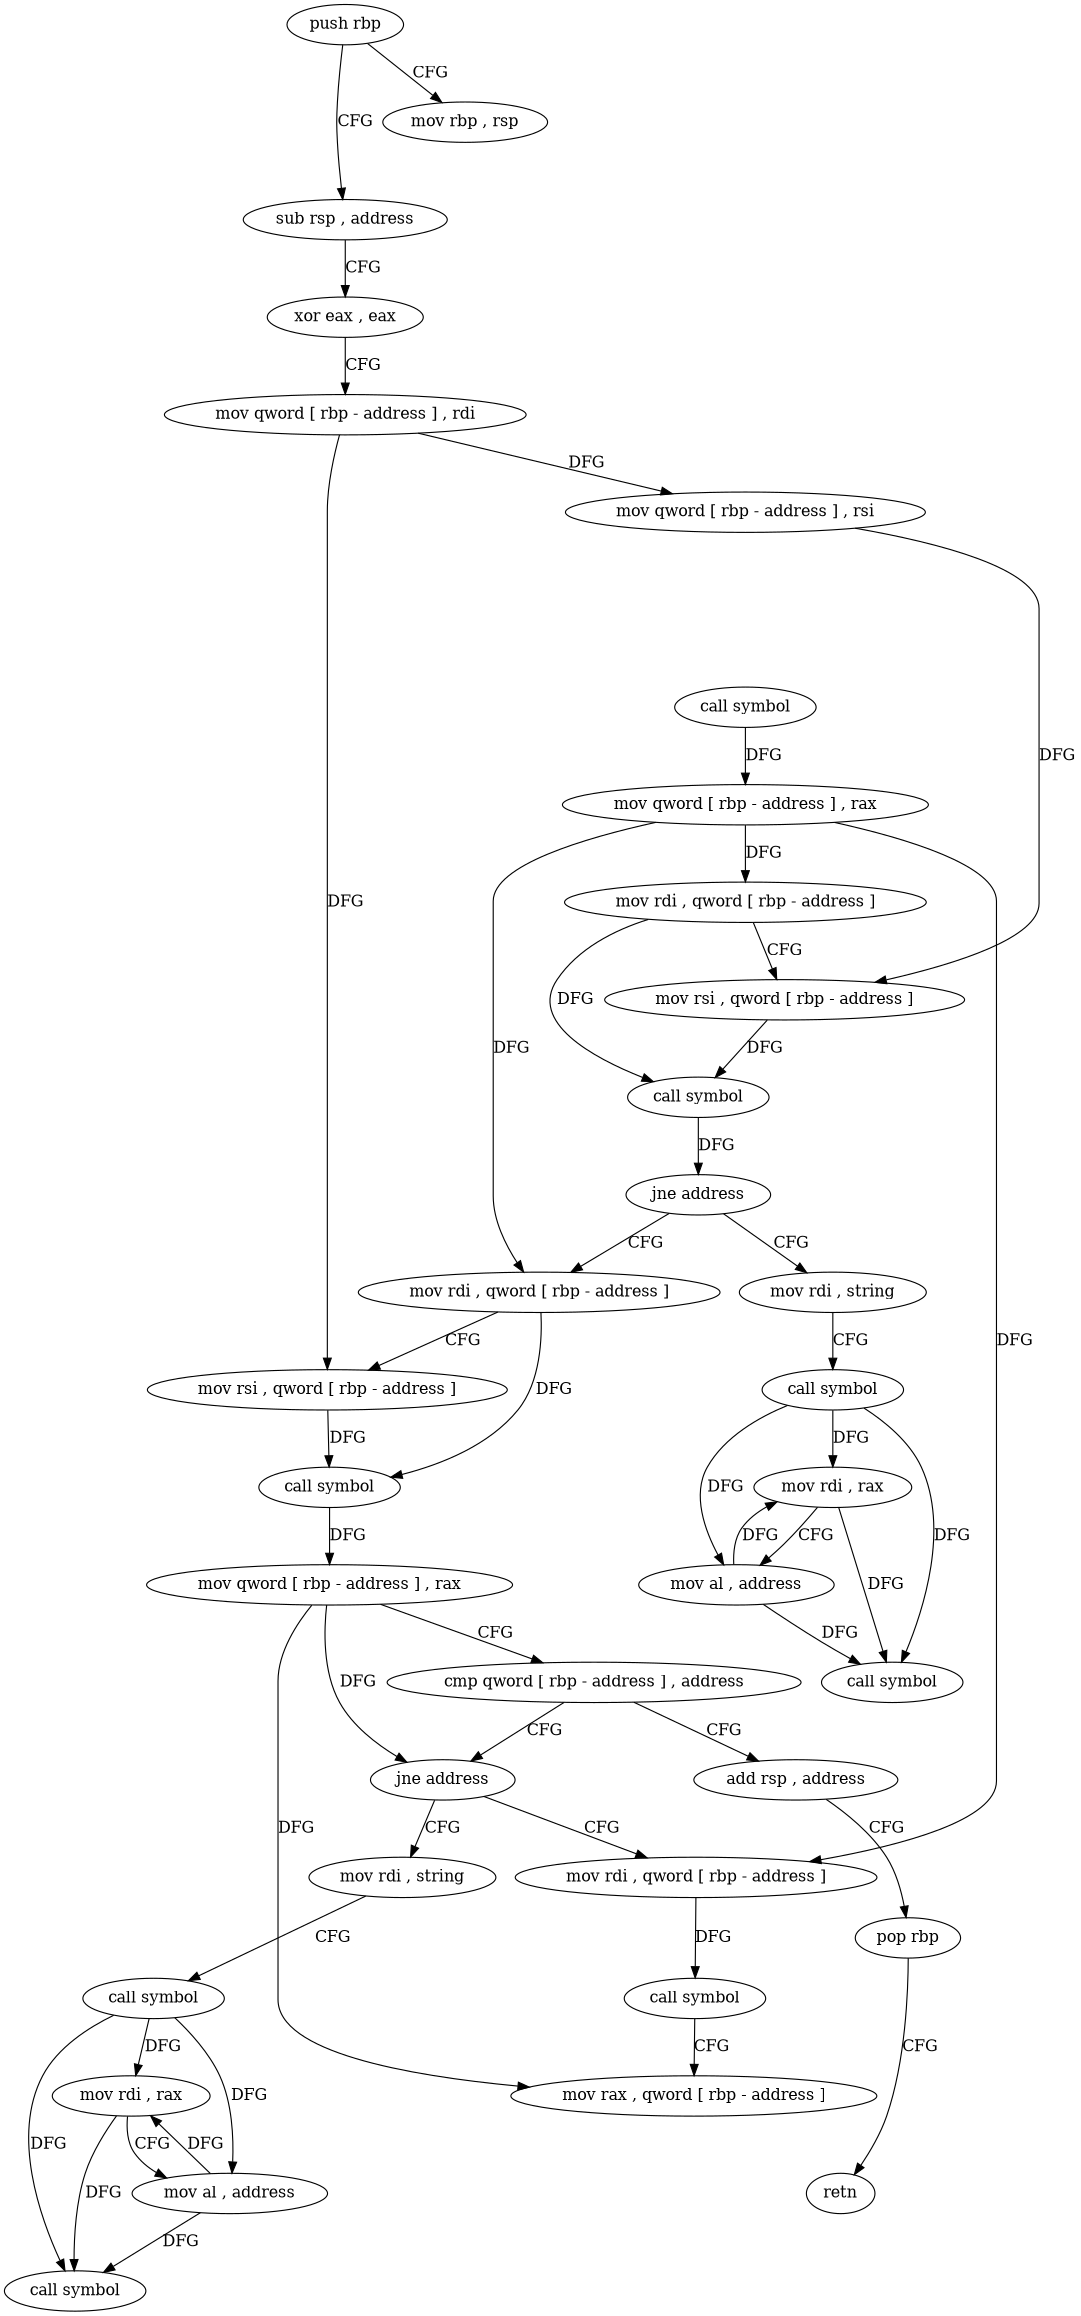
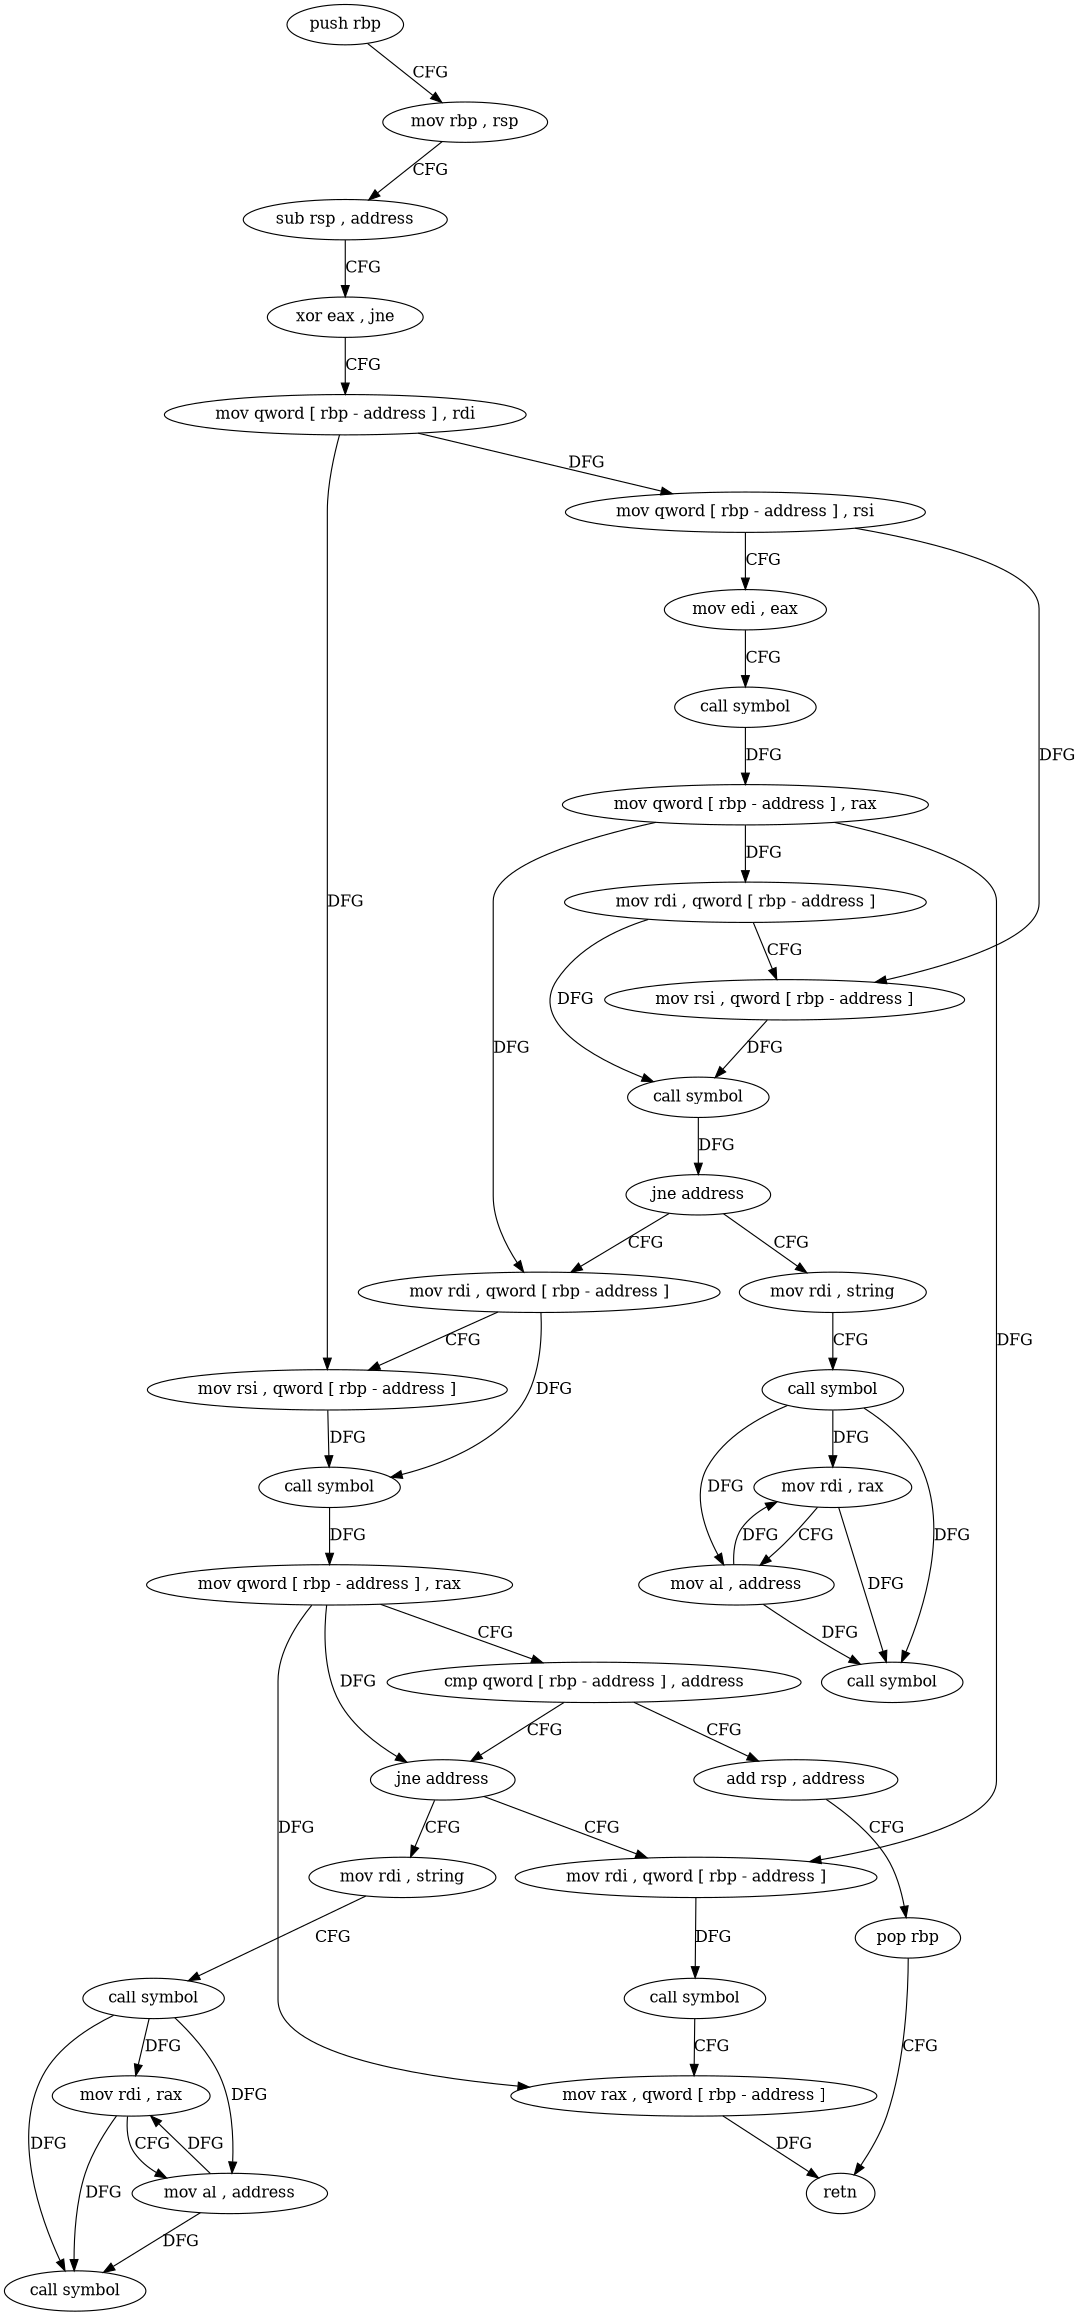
edge "push rbp" -> "sub rsp , address": now "mov rbp , rsp" -> "sub rsp , address"
node "xor eax , eax": label "xor eax , eax" -> "xor eax , jne"
node "mov edi , eax": added
edge "mov rax , qword [ rbp - address ]" -> "retn": added, label "DFG"
